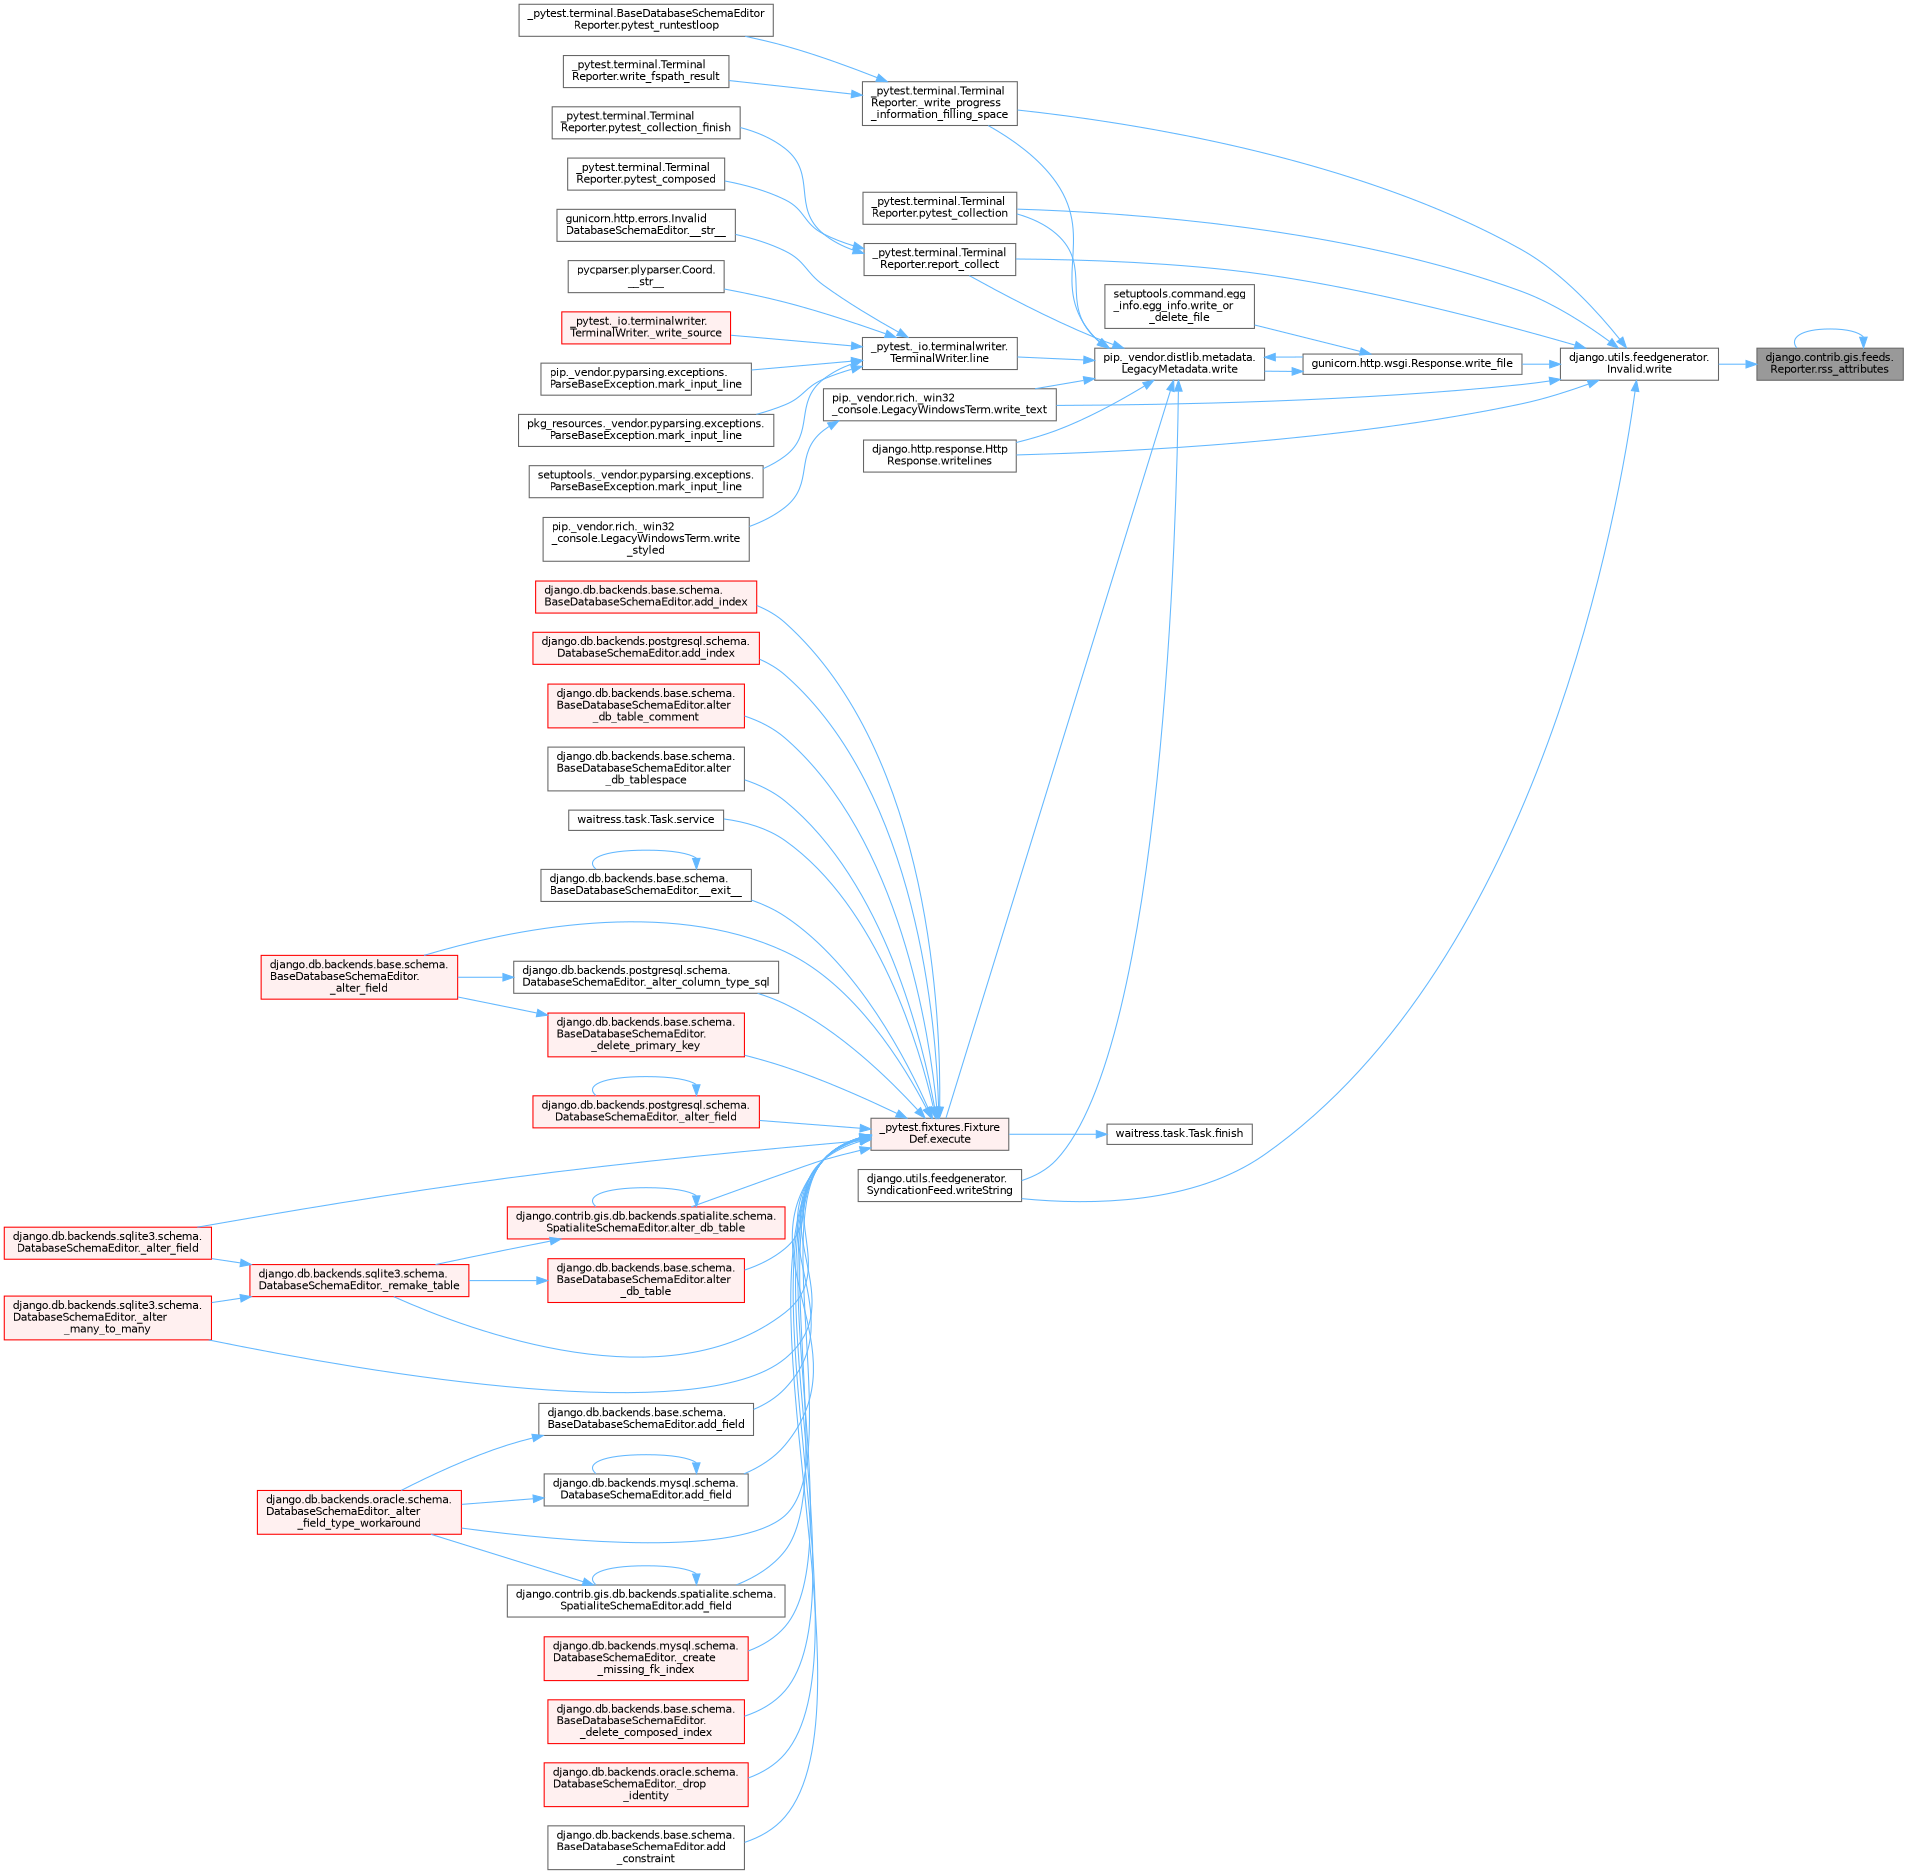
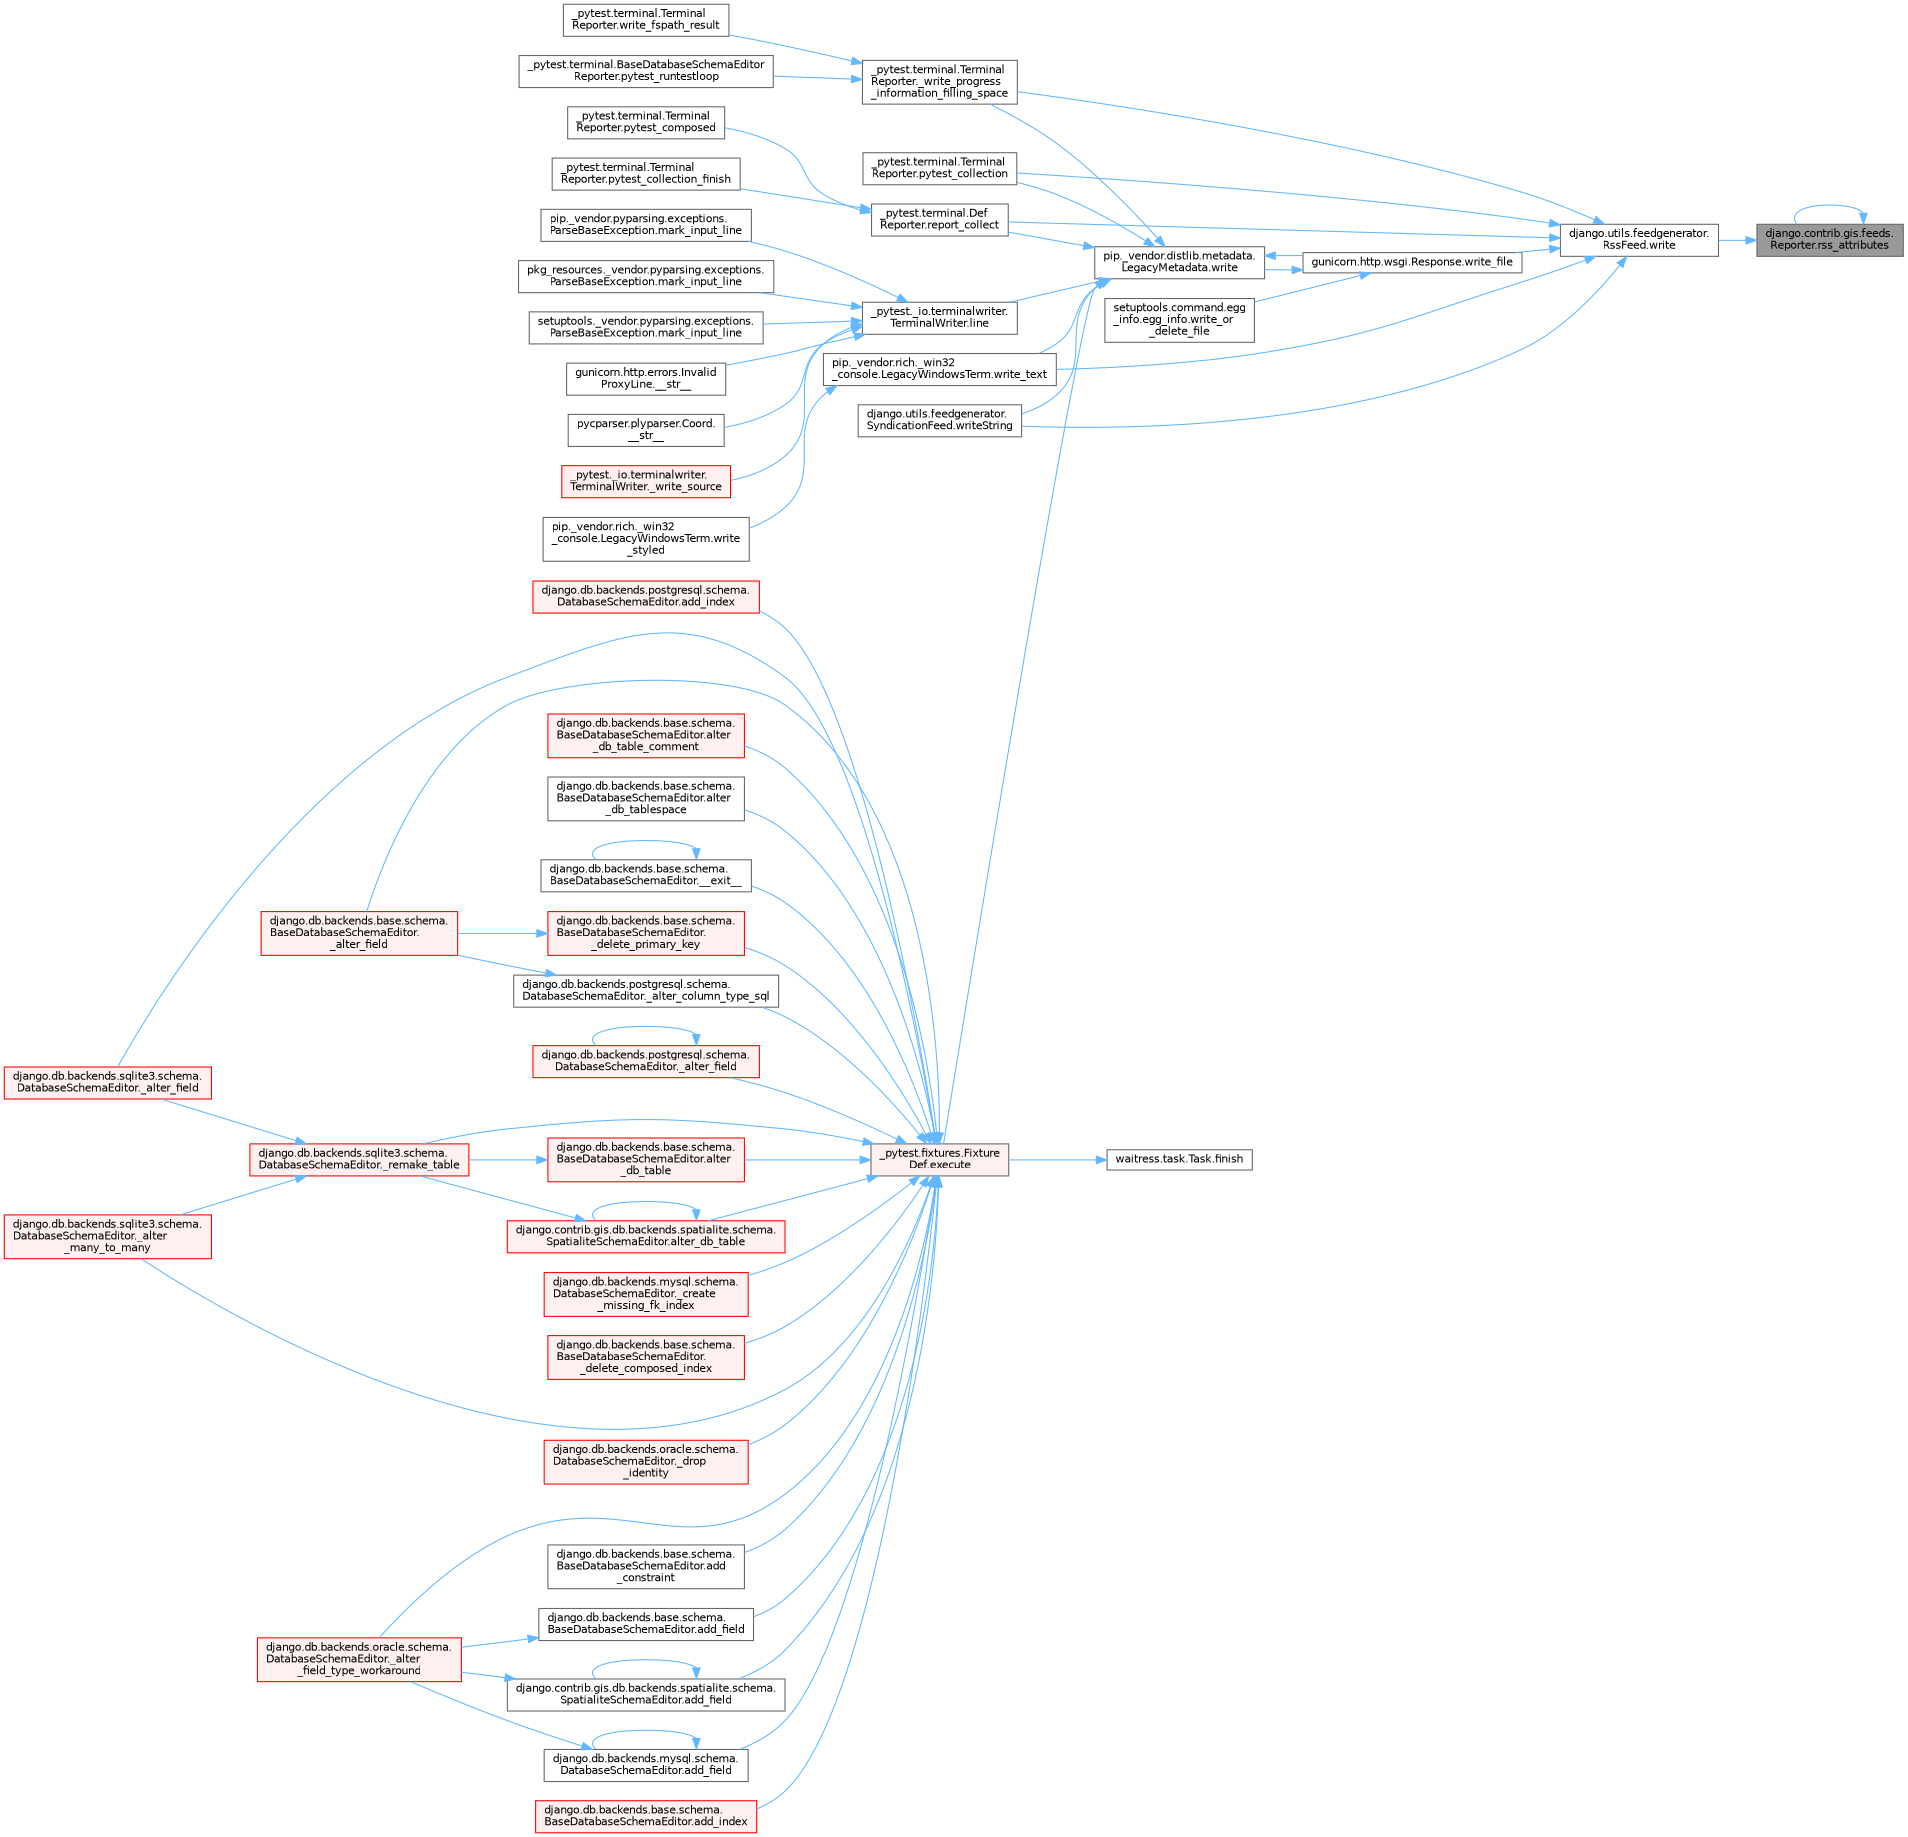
node "gunicorn.http.errors.Invalid DatabaseSchemaEditor.__str__": label "gunicorn.http.errors.Invalid DatabaseSchemaEditor.__str__" -> "gunicorn.http.errors.Invalid ProxyLine.__str__"
node "_pytest.terminal.Terminal Reporter.report_collect": label "_pytest.terminal.Terminal Reporter.report_collect" -> "_pytest.terminal.Def Reporter.report_collect"
node "django.utils.feedgenerator. Invalid.write": label "django.utils.feedgenerator. Invalid.write" -> "django.utils.feedgenerator. RssFeed.write"
node "django.http.response.Http Response.writelines": removed
node "waitress.task.Task.service": removed
